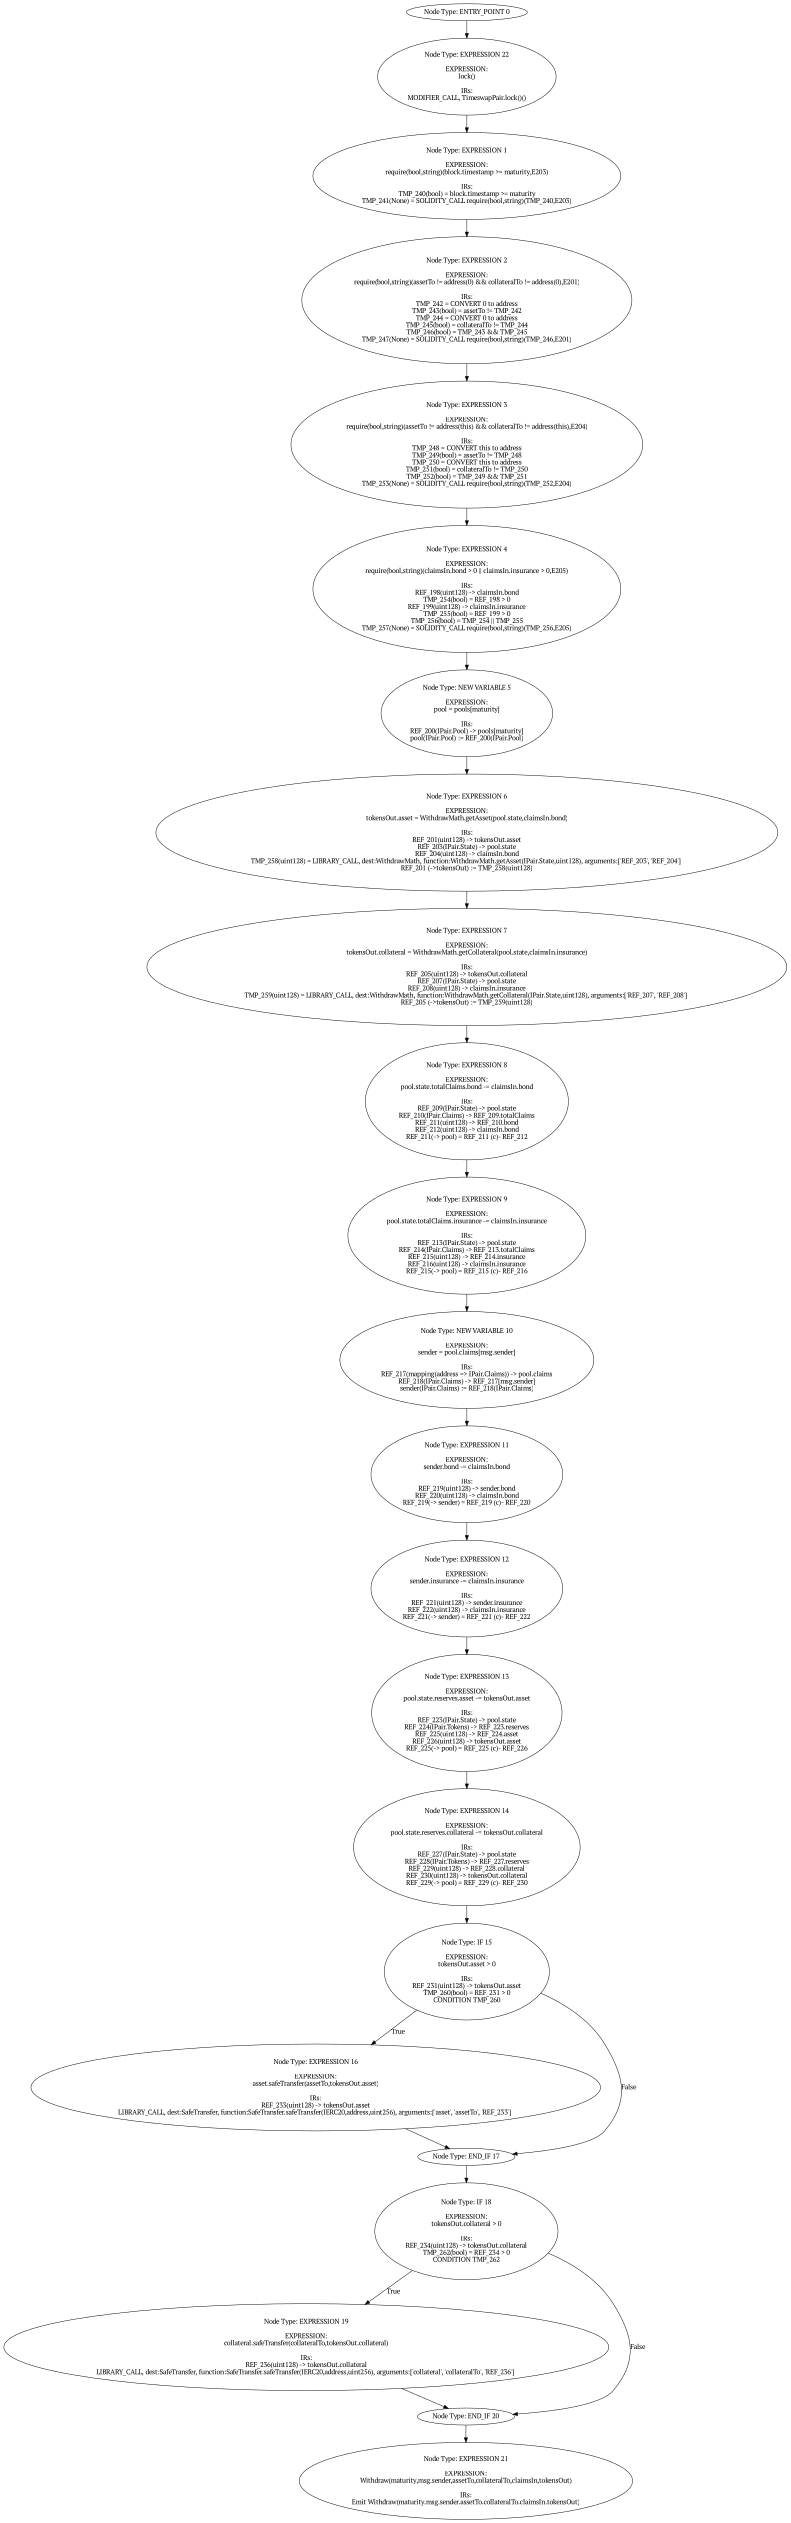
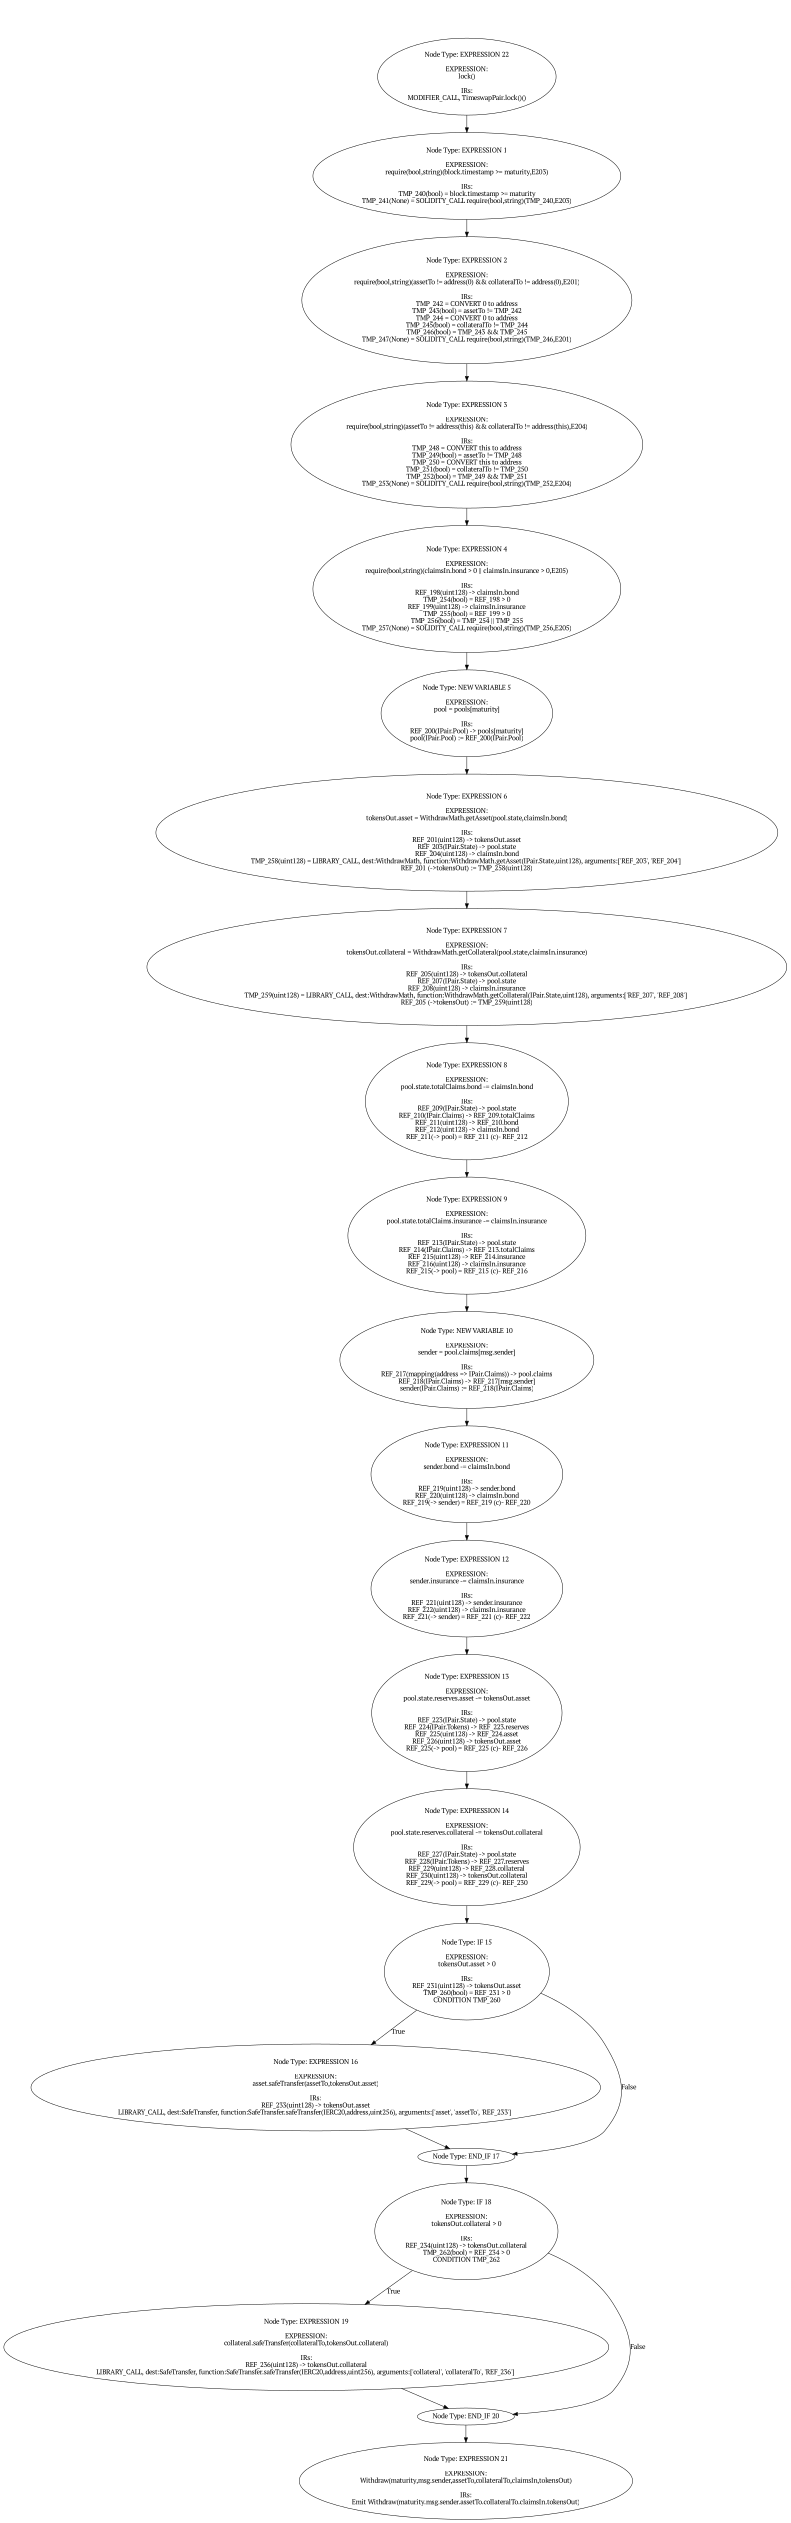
node "Node Type: ENTRY_POINT 0": removed
